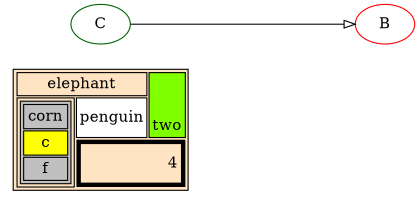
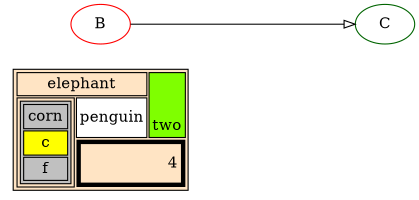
edge "C" -> "B": reversed
